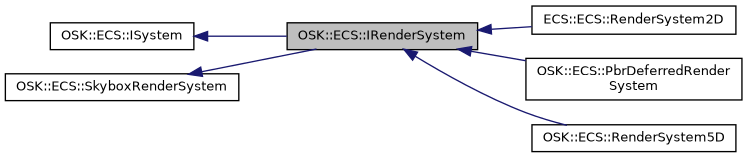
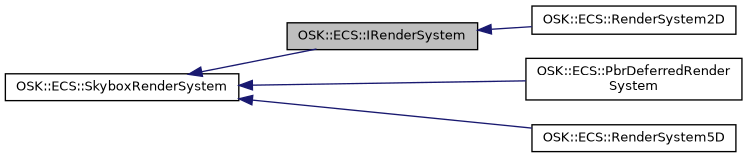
node "ECS::ECS::RenderSystem2D": label "ECS::ECS::RenderSystem2D" -> "OSK::ECS::RenderSystem2D"
node "OSK::ECS::ISystem": removed
edge "OSK::ECS::PbrDeferredRender System" -> "OSK::ECS::IRenderSystem": now "OSK::ECS::PbrDeferredRender System" -> "OSK::ECS::SkyboxRenderSystem"
edge "OSK::ECS::RenderSystem5D" -> "OSK::ECS::IRenderSystem": now "OSK::ECS::RenderSystem5D" -> "OSK::ECS::SkyboxRenderSystem"
